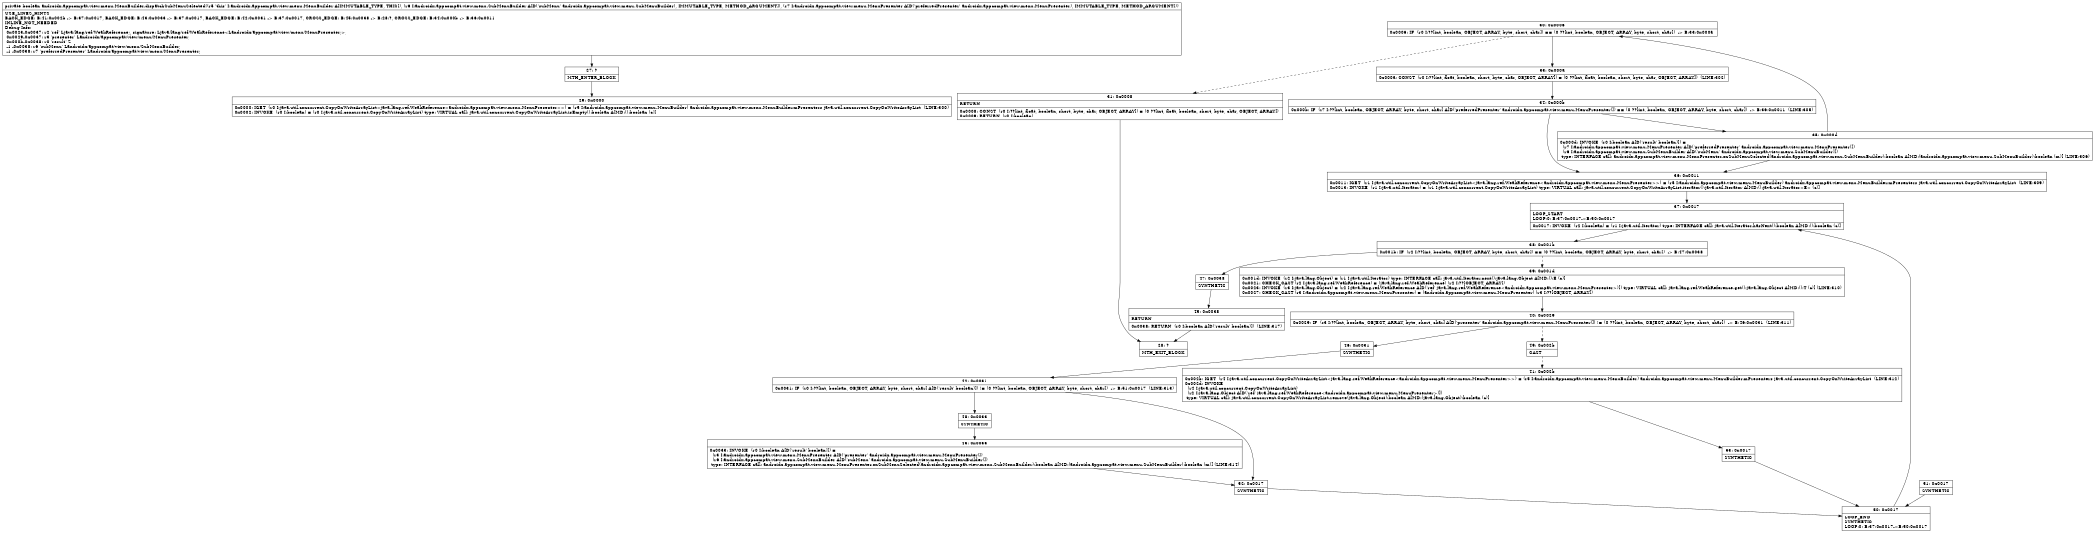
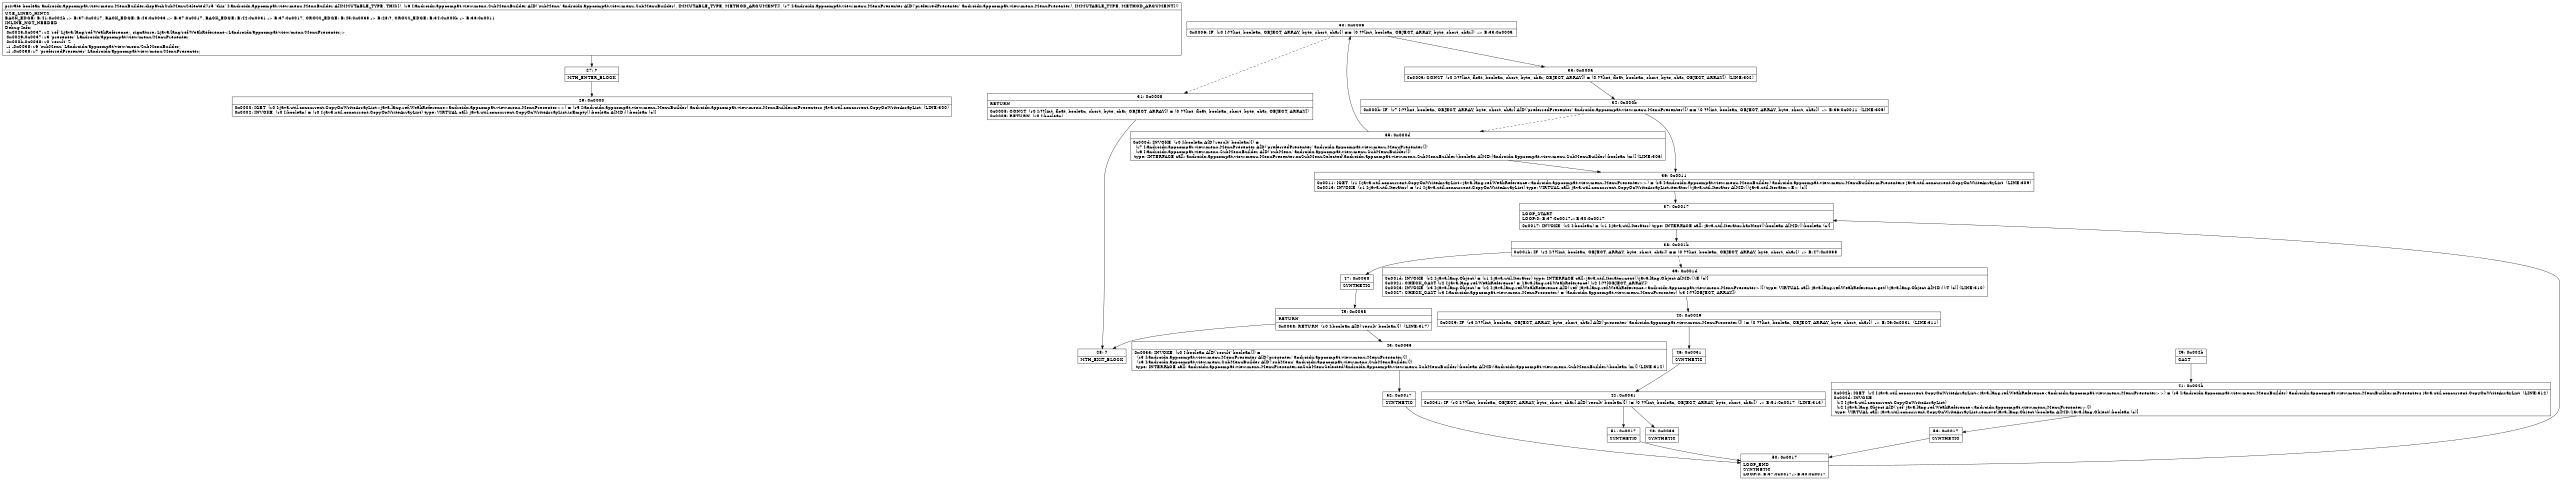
edge "34: 0x000b" -> "35: 0x000d": style solid -> dashed
edge "40: 0x0029" -> "49: 0x002b": removed
edge "49: 0x002b" -> "41: 0x002b": style dashed -> solid
edge "42: 0x0031" -> "52: 0x0017": now "42: 0x0031" -> "51: 0x0017"
edge "48: 0x0033" -> "43: 0x0033": now "45: 0x0038" -> "43: 0x0033"
